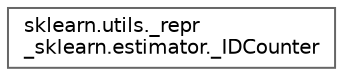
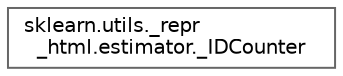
node "sklearn.utils._repr _sklearn.estimator._IDCounter": label "sklearn.utils._repr _sklearn.estimator._IDCounter" -> "sklearn.utils._repr _html.estimator._IDCounter"
